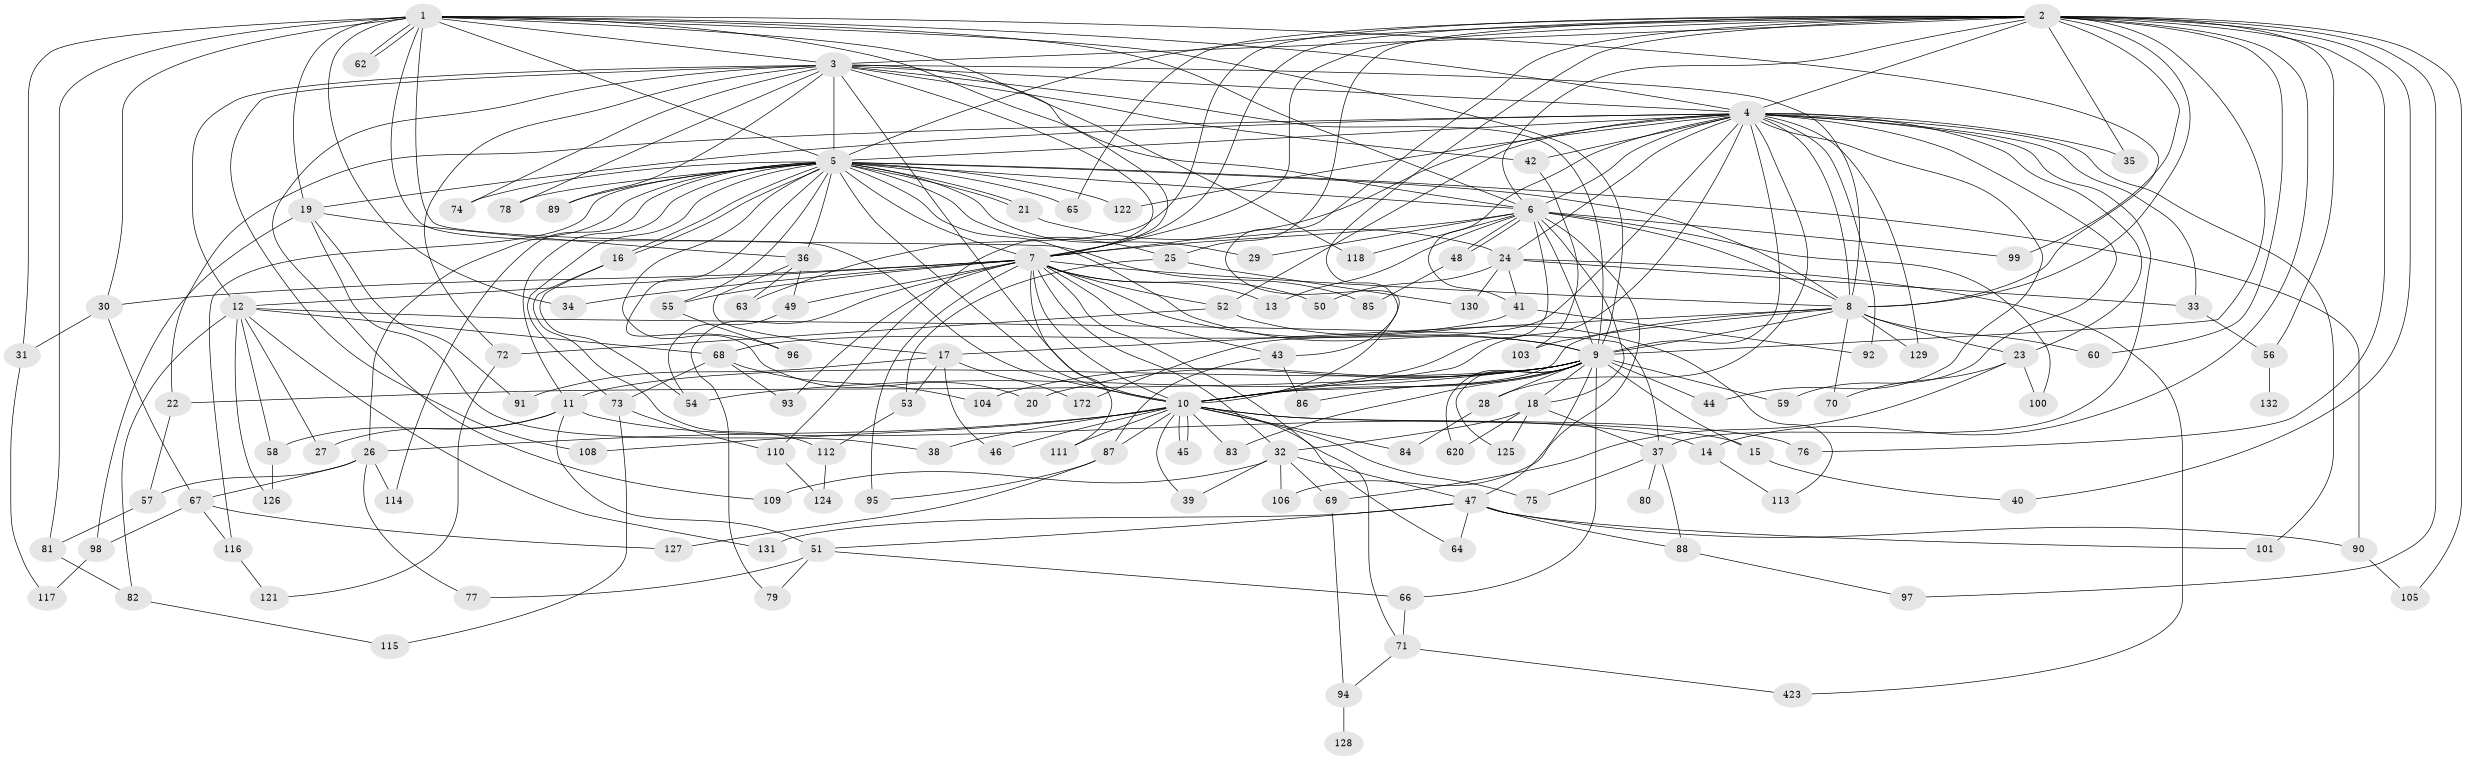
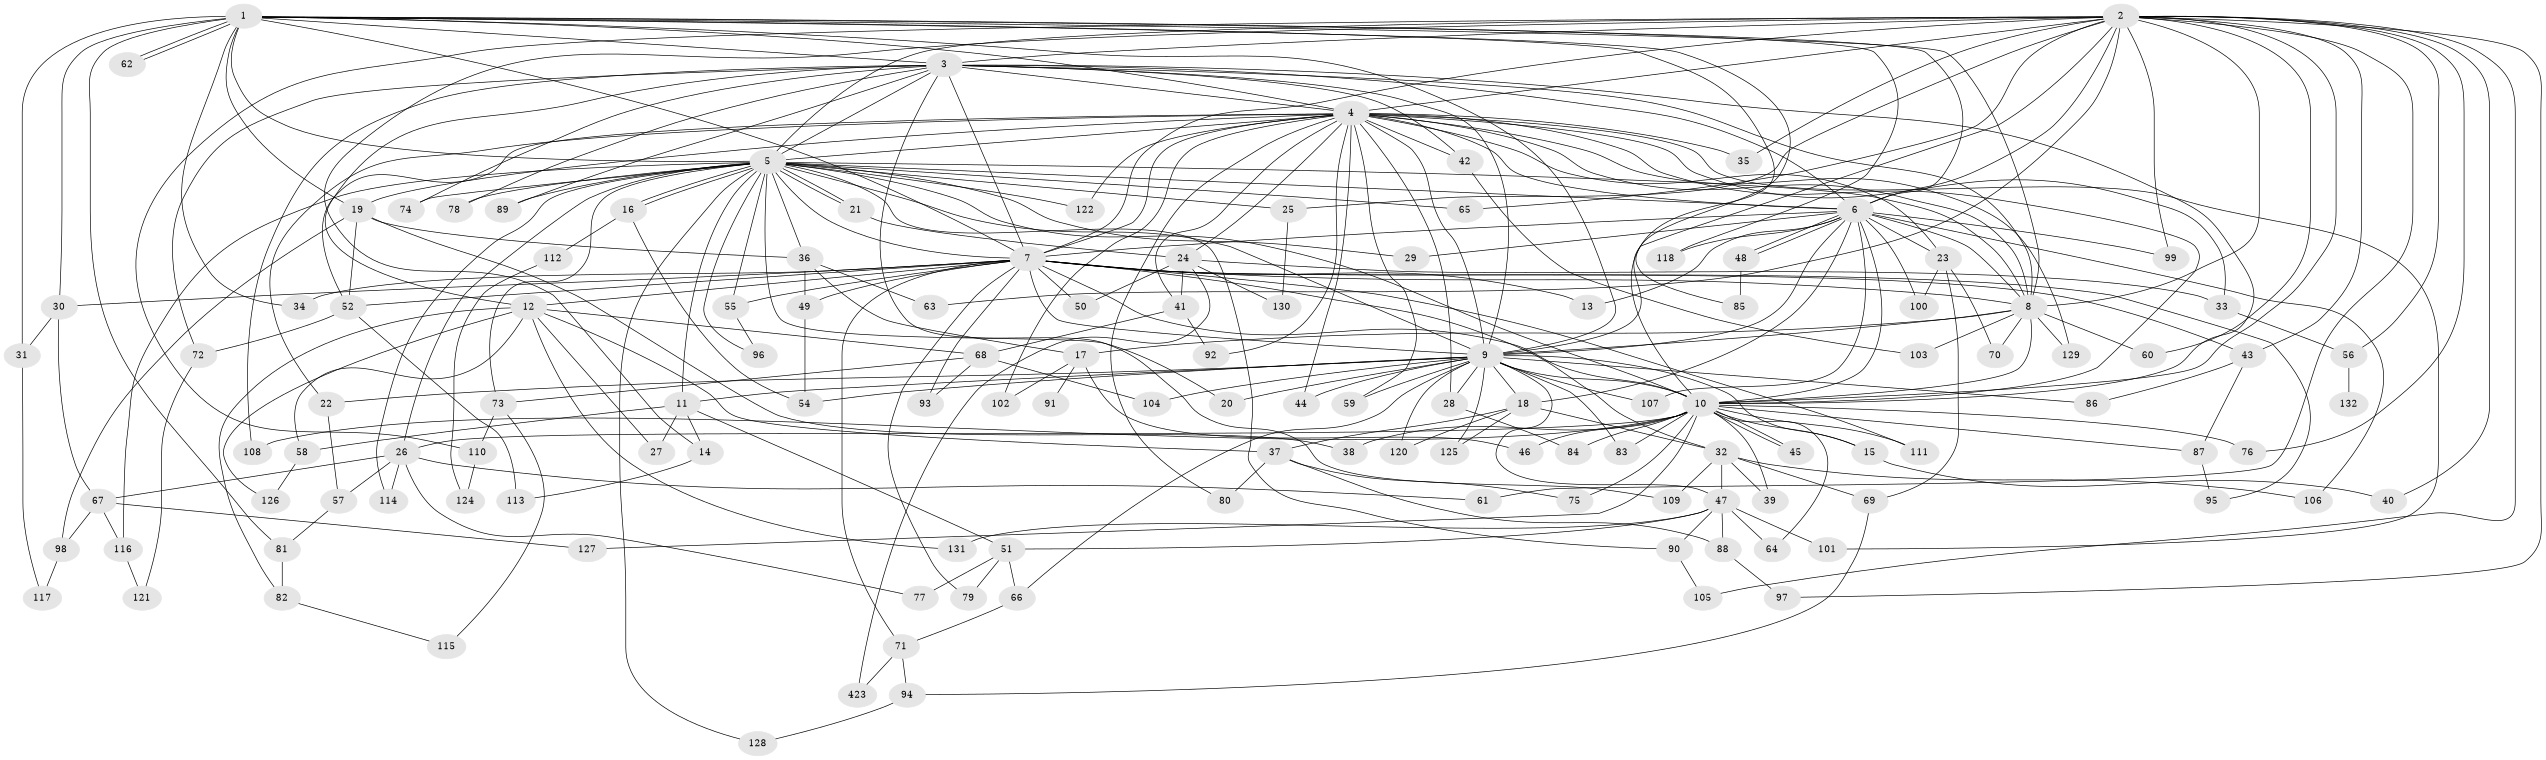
edge "19" -- "91": now "19" -- "52"
edge "4" -- "37": now "4" -- "80"
edge "8" -- "23": now "6" -- "23"
node "53": removed
node "172": label "172" -> "102"
node "107": added
node "620": label "620" -> "120"
edge "5" -- "128": added
node "61": added
edge "87" -- "127": now "10" -- "127"
